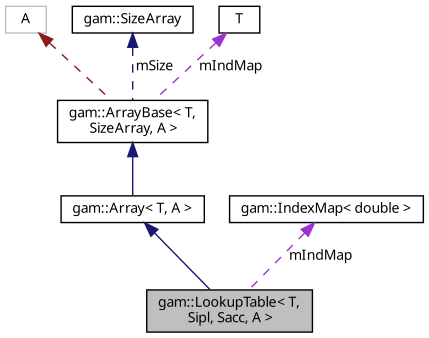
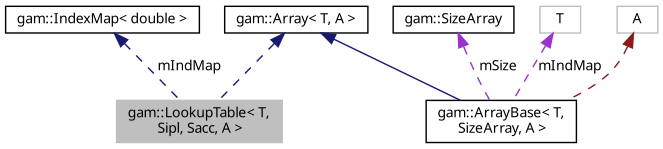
node "T": color black -> grey75
edge "gam::ArrayBase< T, SizeArray, A >" -> "gam::SizeArray": color midnightblue -> darkorchid3
edge "gam::Array< T, A >" -> "gam::ArrayBase< T, SizeArray, A >": reversed
edge "gam::LookupTable< T, Sipl, Sacc, A >" -> "gam::Array< T, A >": style solid -> dashed
edge "gam::LookupTable< T, Sipl, Sacc, A >" -> "gam::IndexMap< double >": color darkorchid3 -> midnightblue
node "gam::LookupTable< T, Sipl, Sacc, A >": color black -> grey75
